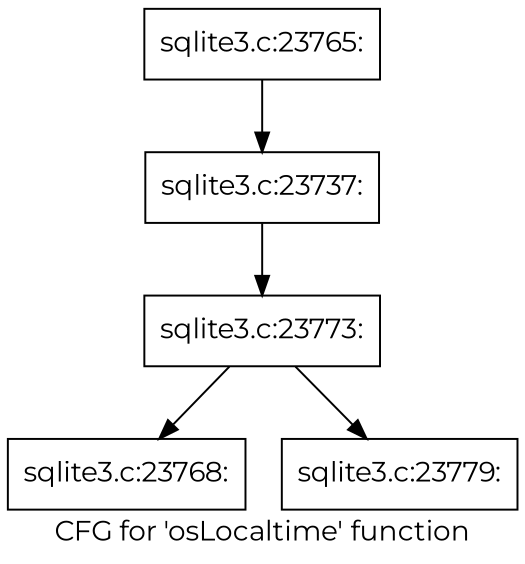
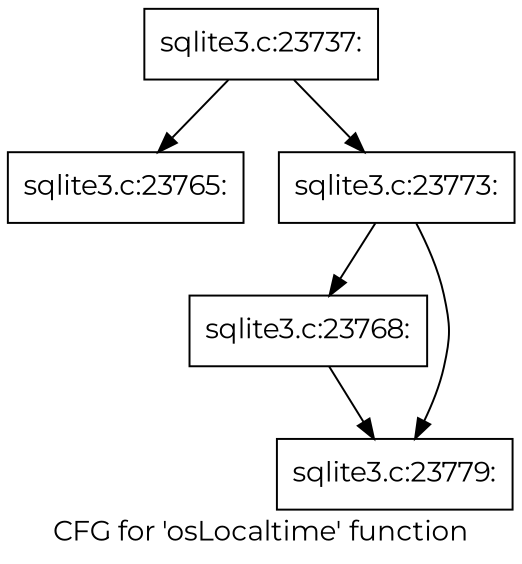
edge "sqlite3.c:23765:" -> "sqlite3.c:23737:": reversed
edge "sqlite3.c:23768:" -> "sqlite3.c:23779:": added
